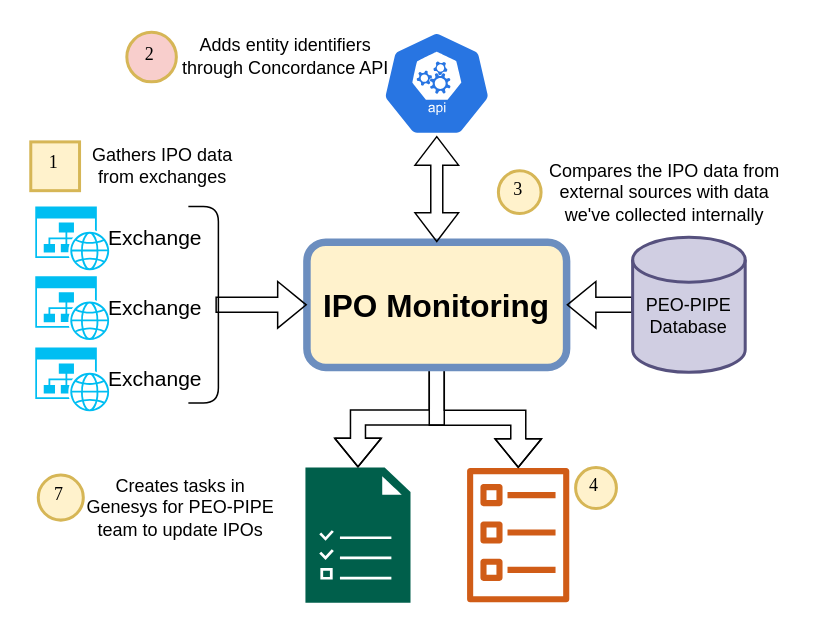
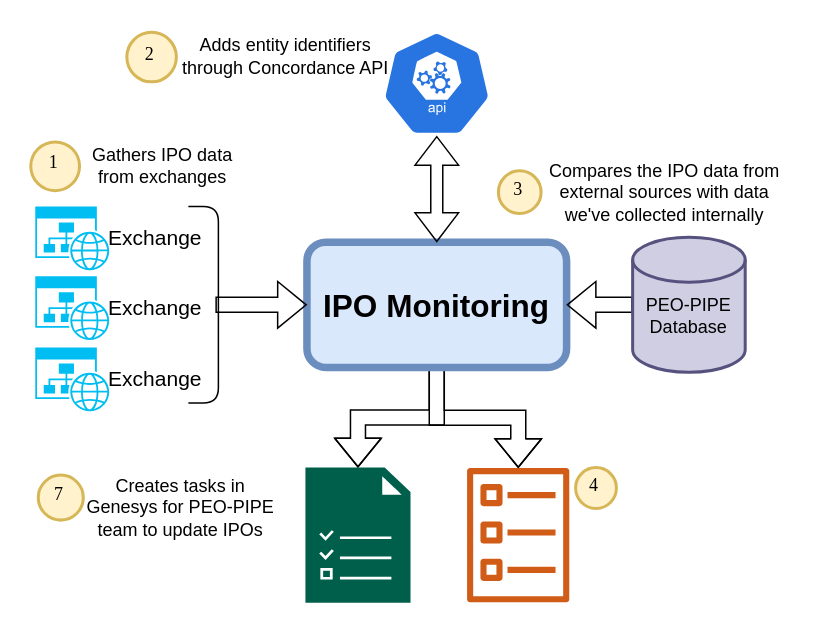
node "2": fillcolor #f8cecc -> #fff2cc
node "1": shape rectangle -> ellipse
node "IPO Monitoring": fillcolor #fff2cc -> #dae8fc
